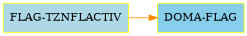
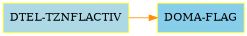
node "FLAG-TZNFLACTIV": label "FLAG-TZNFLACTIV" -> "DTEL-TZNFLACTIV"
